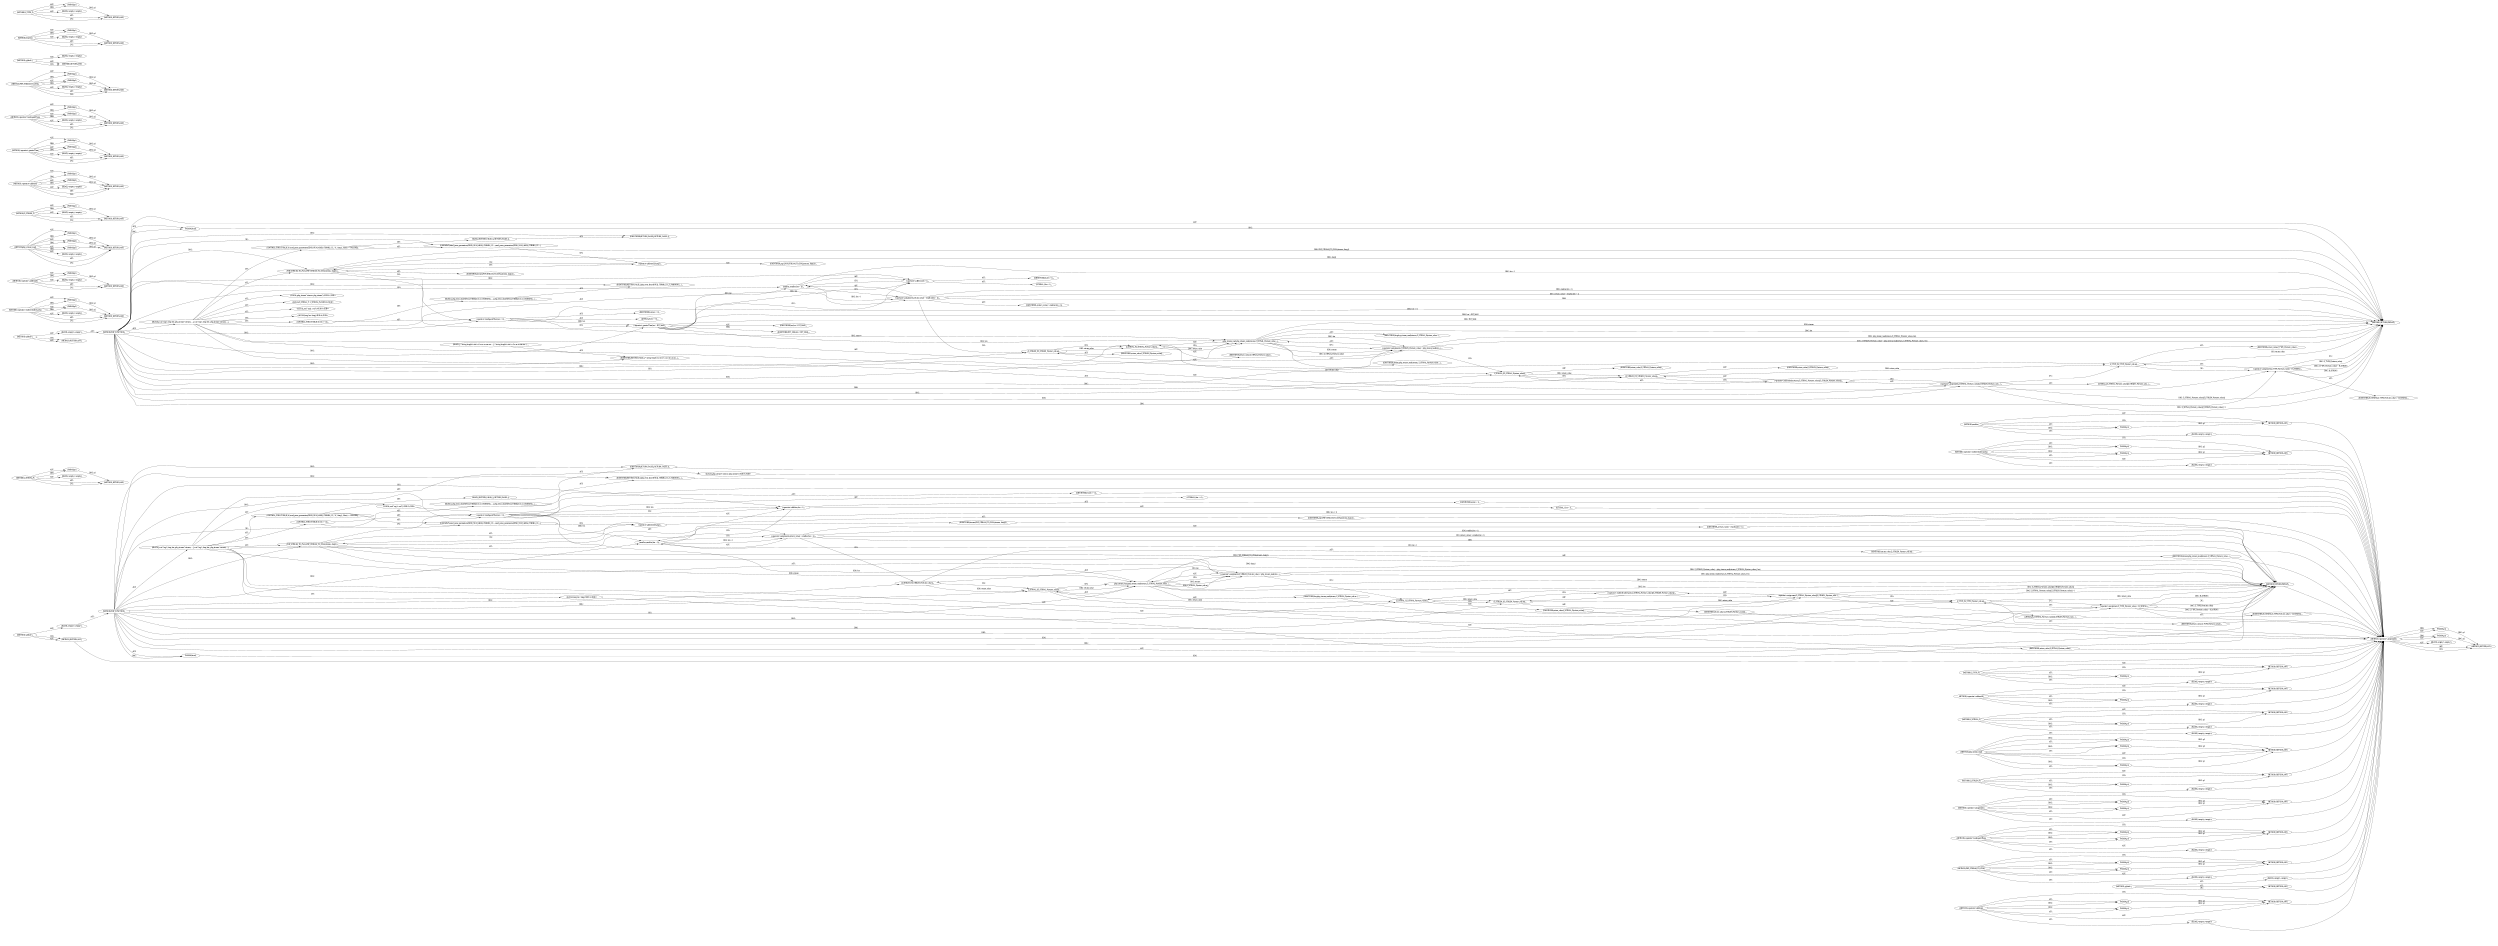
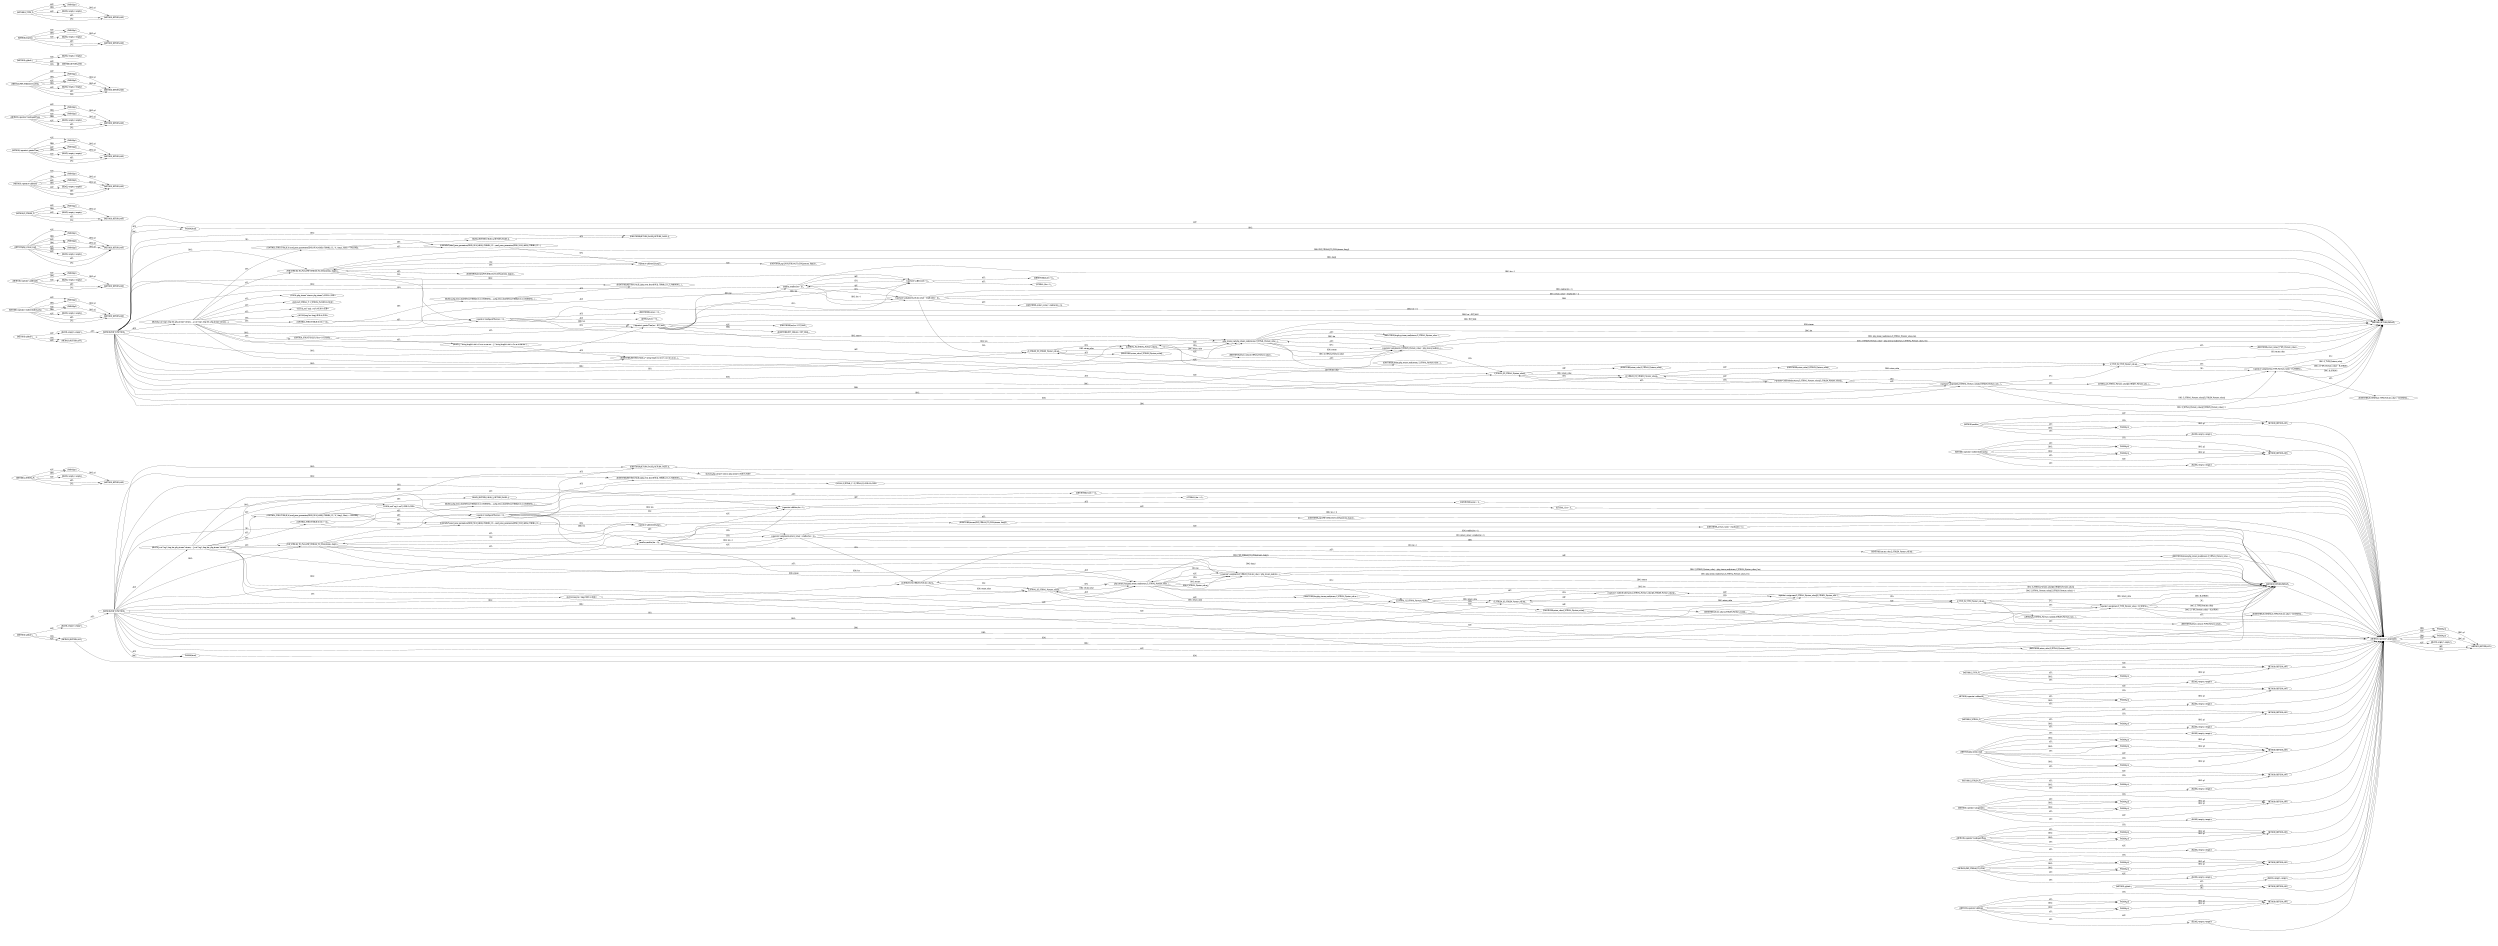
node "(CONTROL_STRUCTURE,IF,if (len > INT_MAX))": added
node "<(LOCAL,Z_STRVAL_P : Z_STRVAL_P)<SUB>18</SUB>>": added
